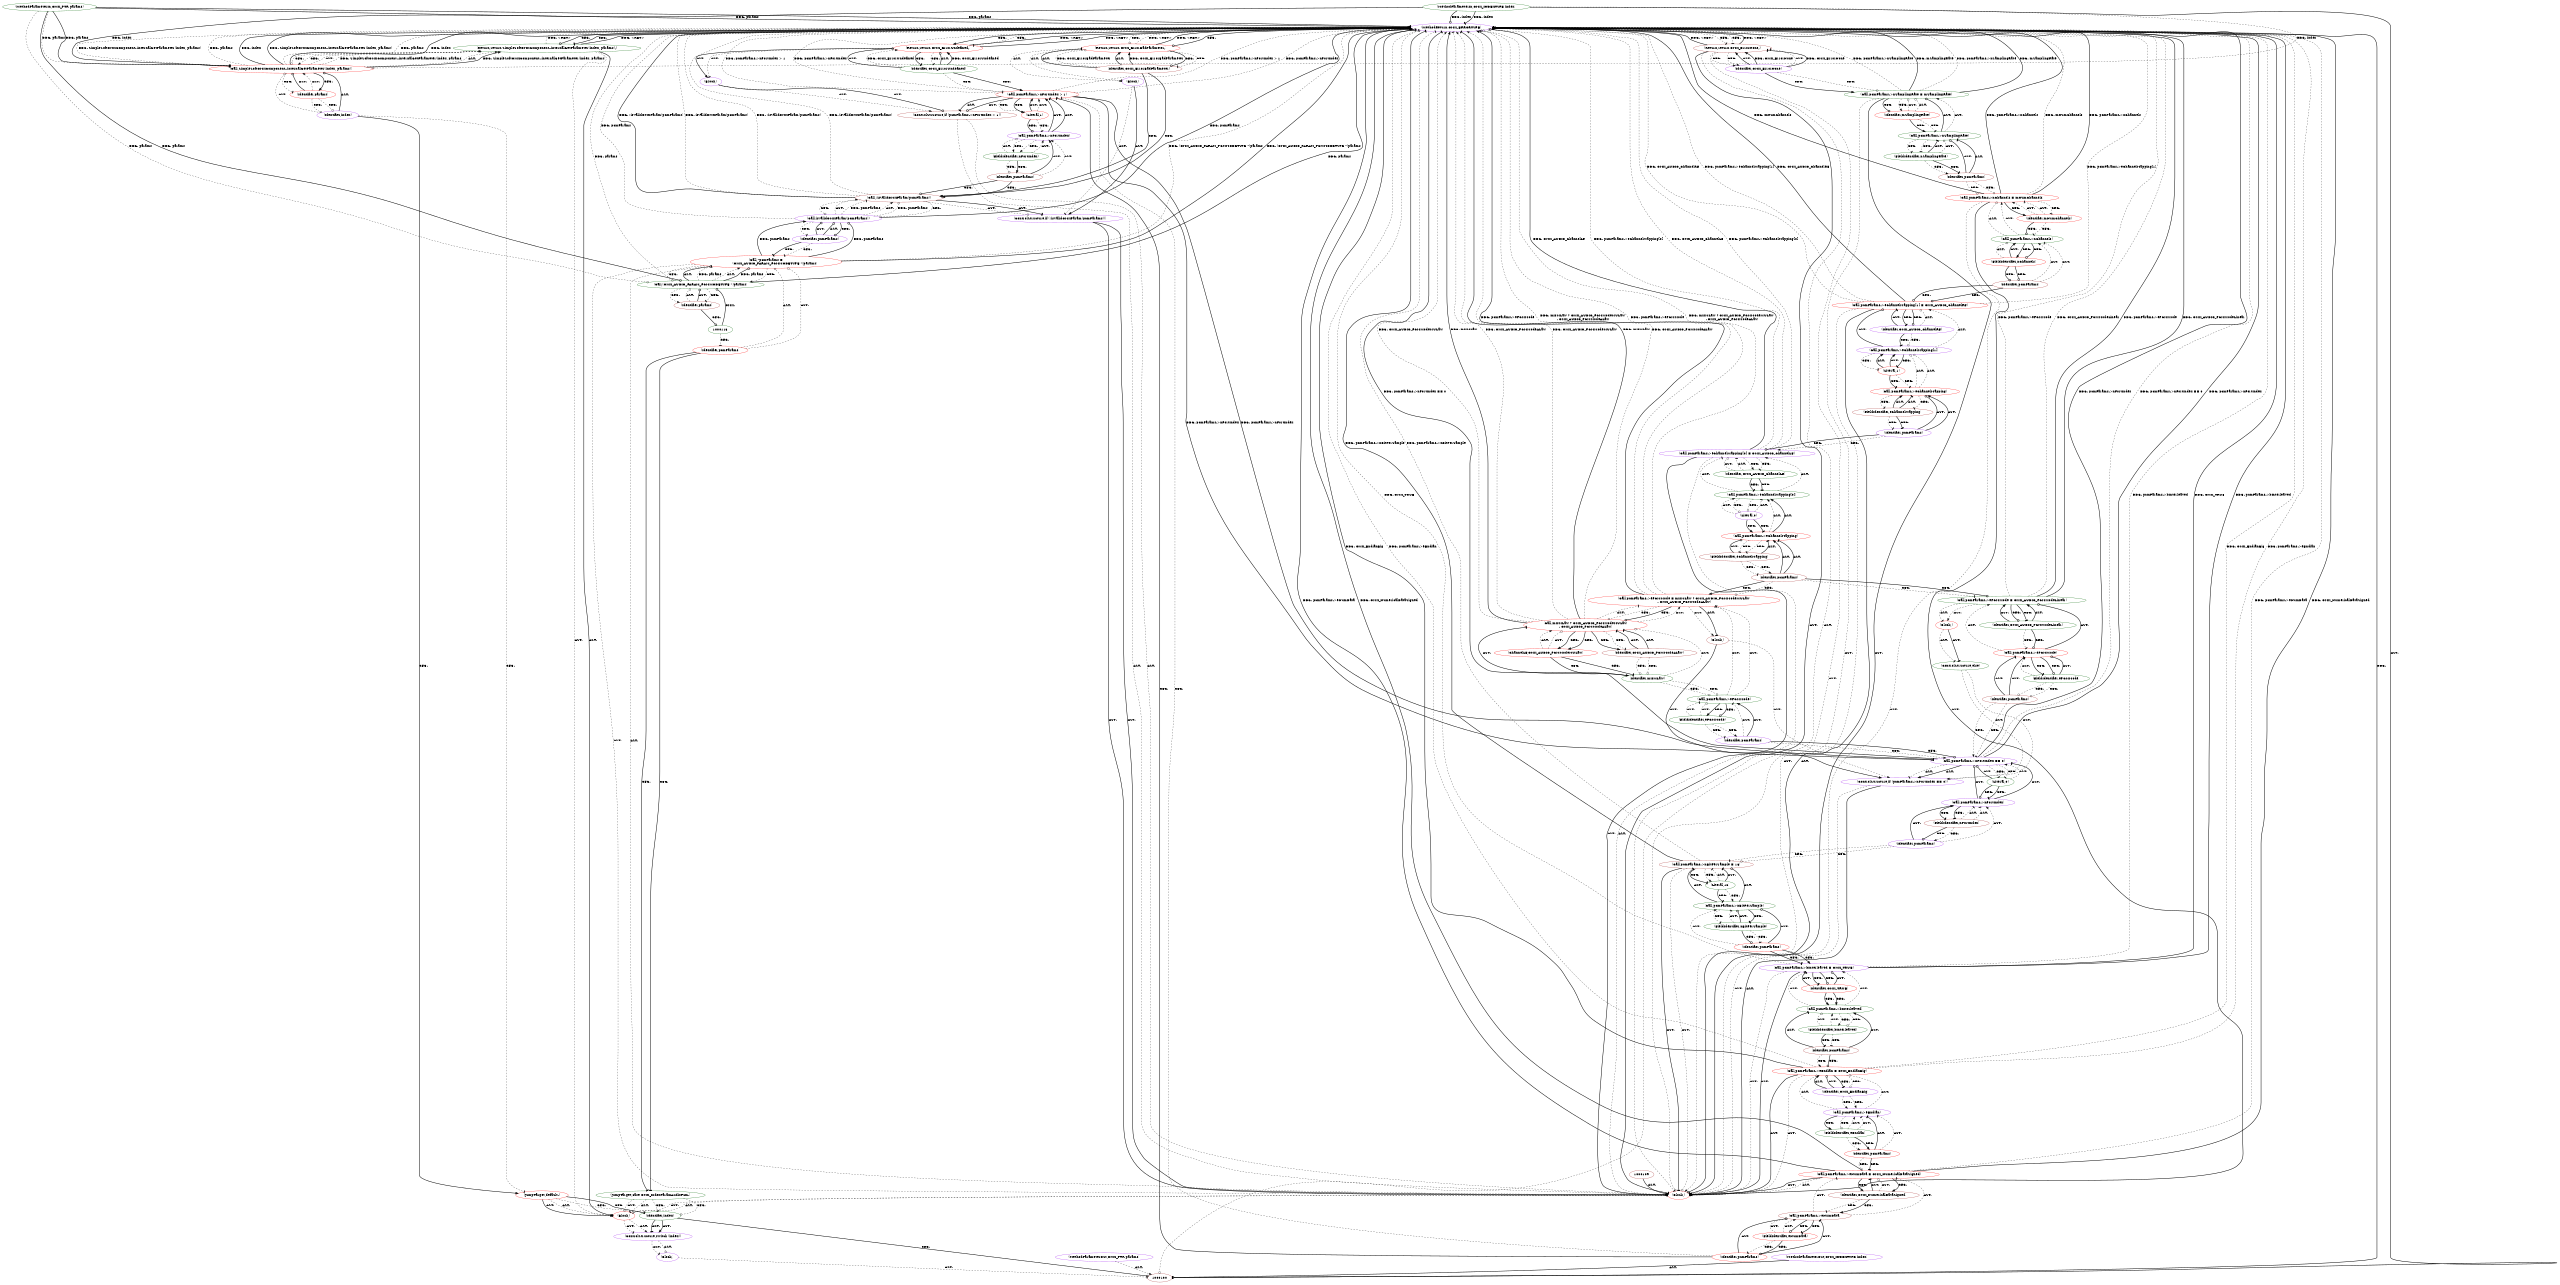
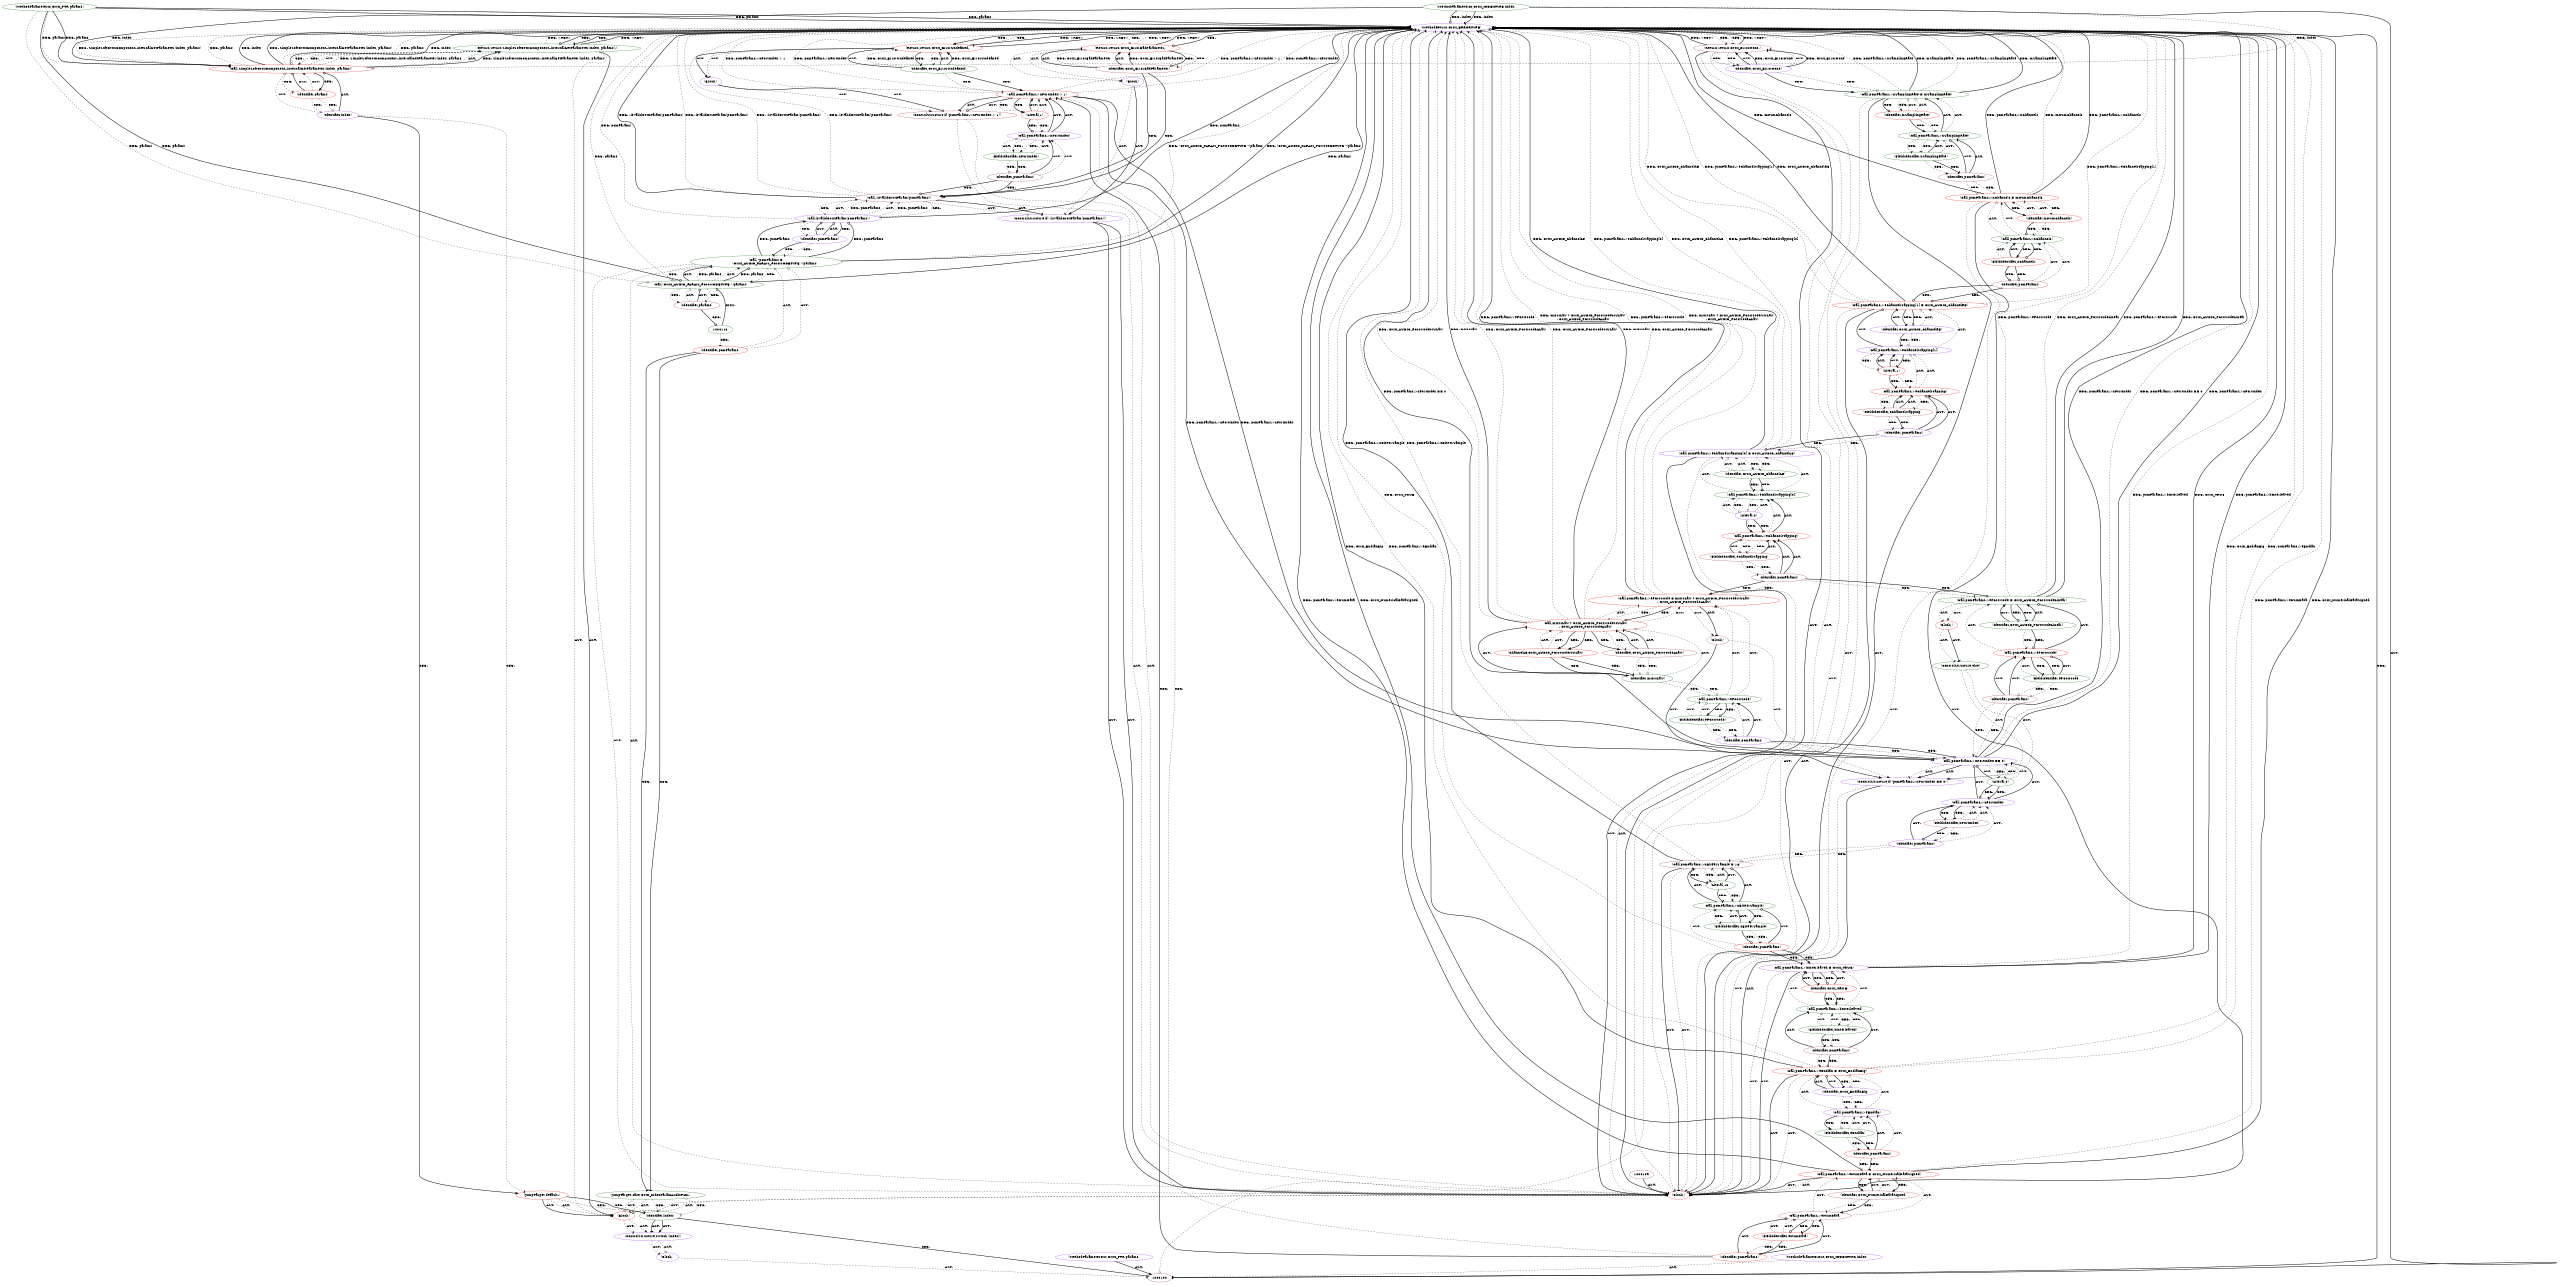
node "(Call,*pcmParams = (OMX_AUDIO_PARAM_PCMMODETYPE *)params)": color red -> darkgreen
edge "(MethodParameterOut,OMX_PTR params)" -> "1000100": style dashed -> bold
edge "(MethodParameterOut,OMX_INDEXTYPE index)" -> "1000100": style bold -> dashed
